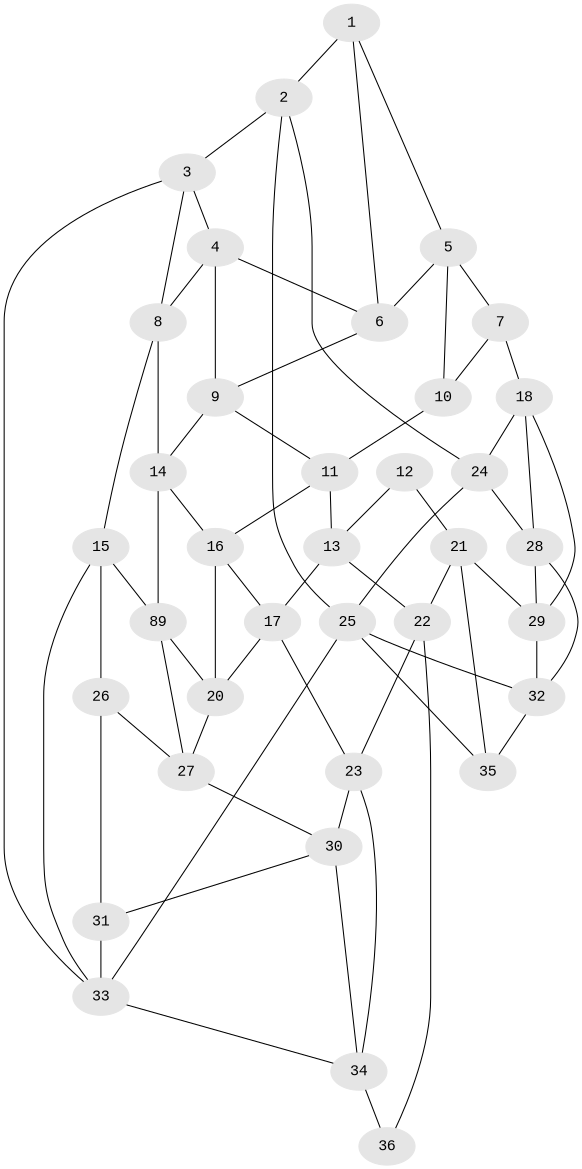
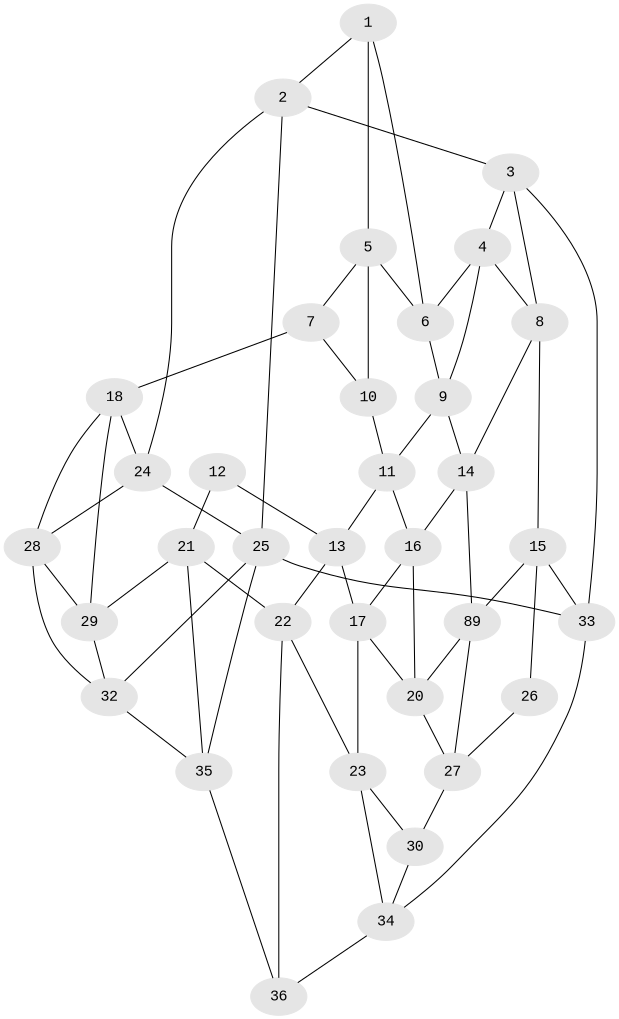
edge "35" -- "36": added
node "31": removed
